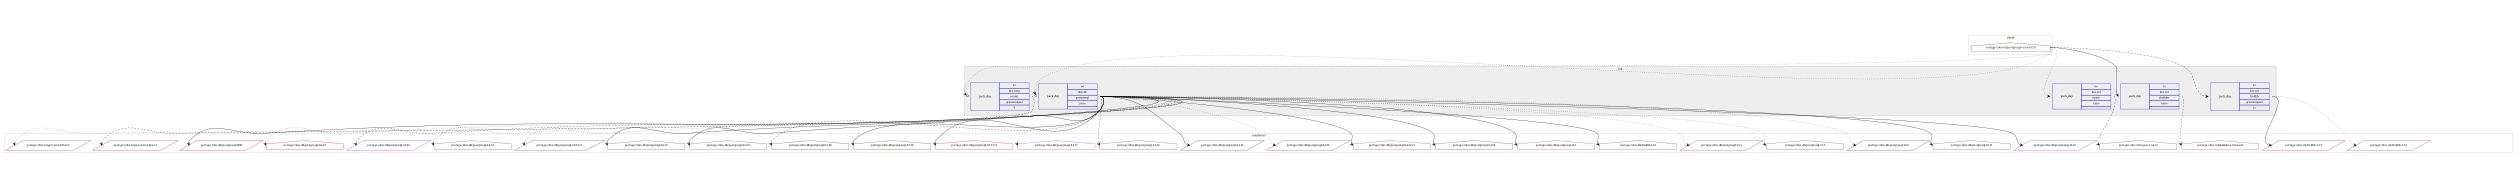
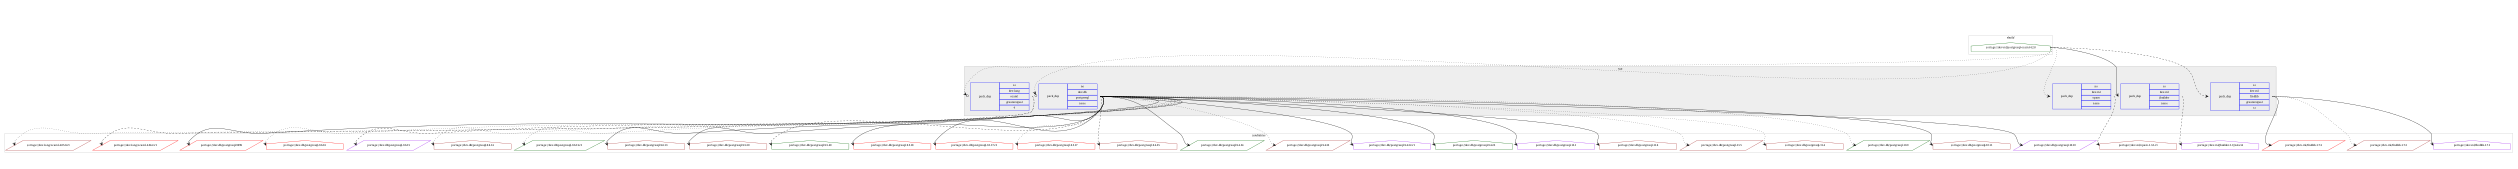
node "portage://dev-db/postgresql-9.5.18": color darkgreen -> red
node "portage://dev-db/postgresql-9.5.17": color purple -> red
node "portage://dev-db/findlib-11.6": label "portage://dev-db/findlib-11.6" -> "portage://dev-db/postgresql-11.6"
node "portage://dev-ml/findlib-1.7.1": added
